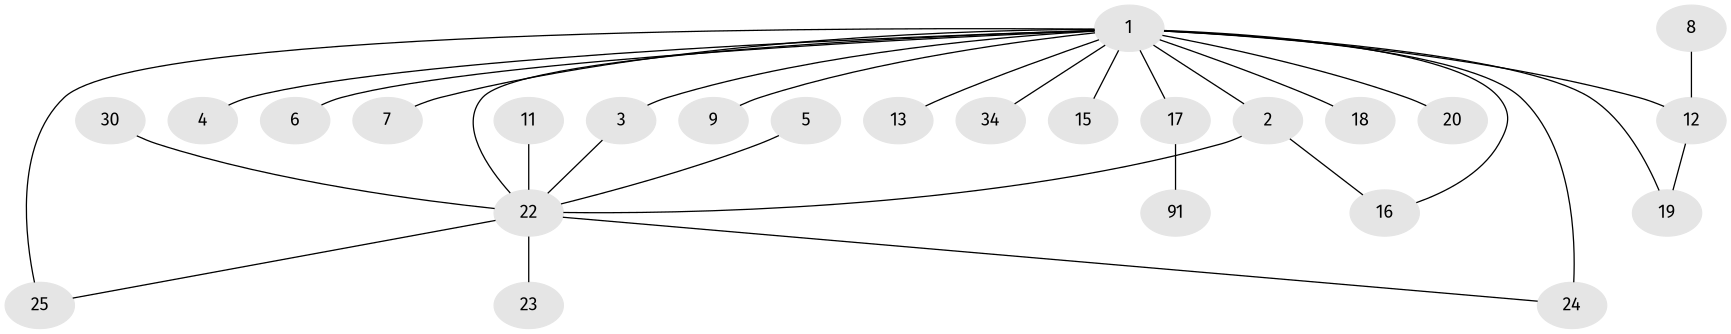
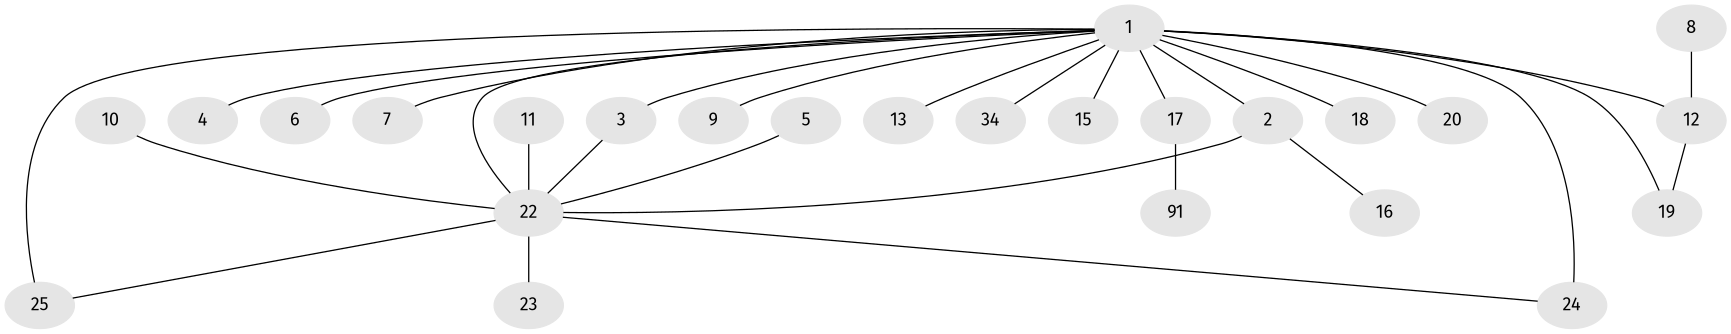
edge "1" -- "16": removed
node "30": label "30" -> "10"
